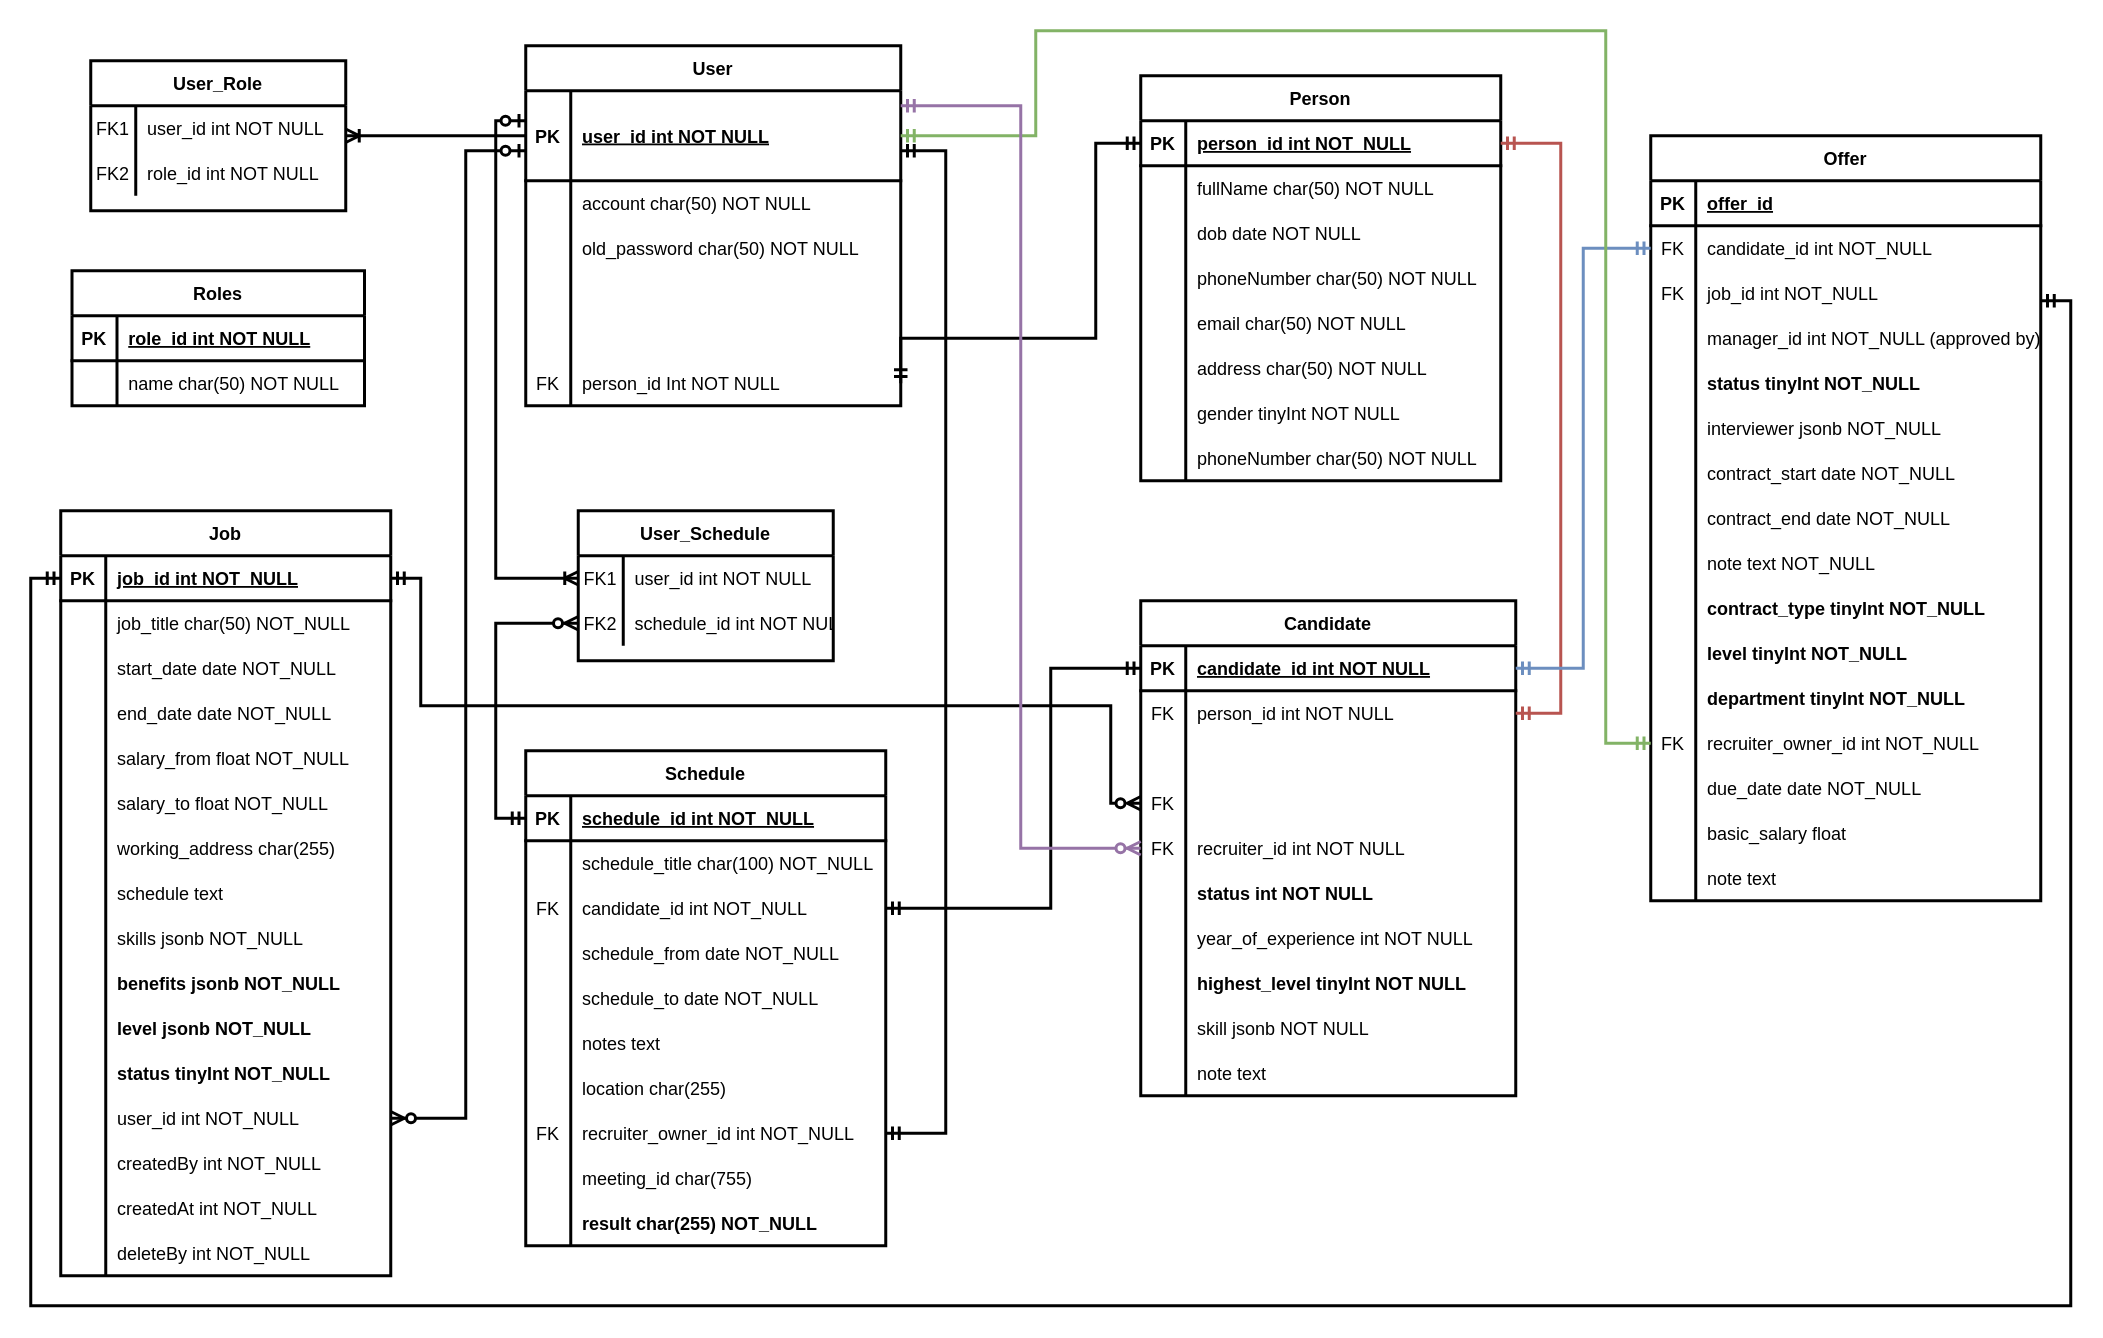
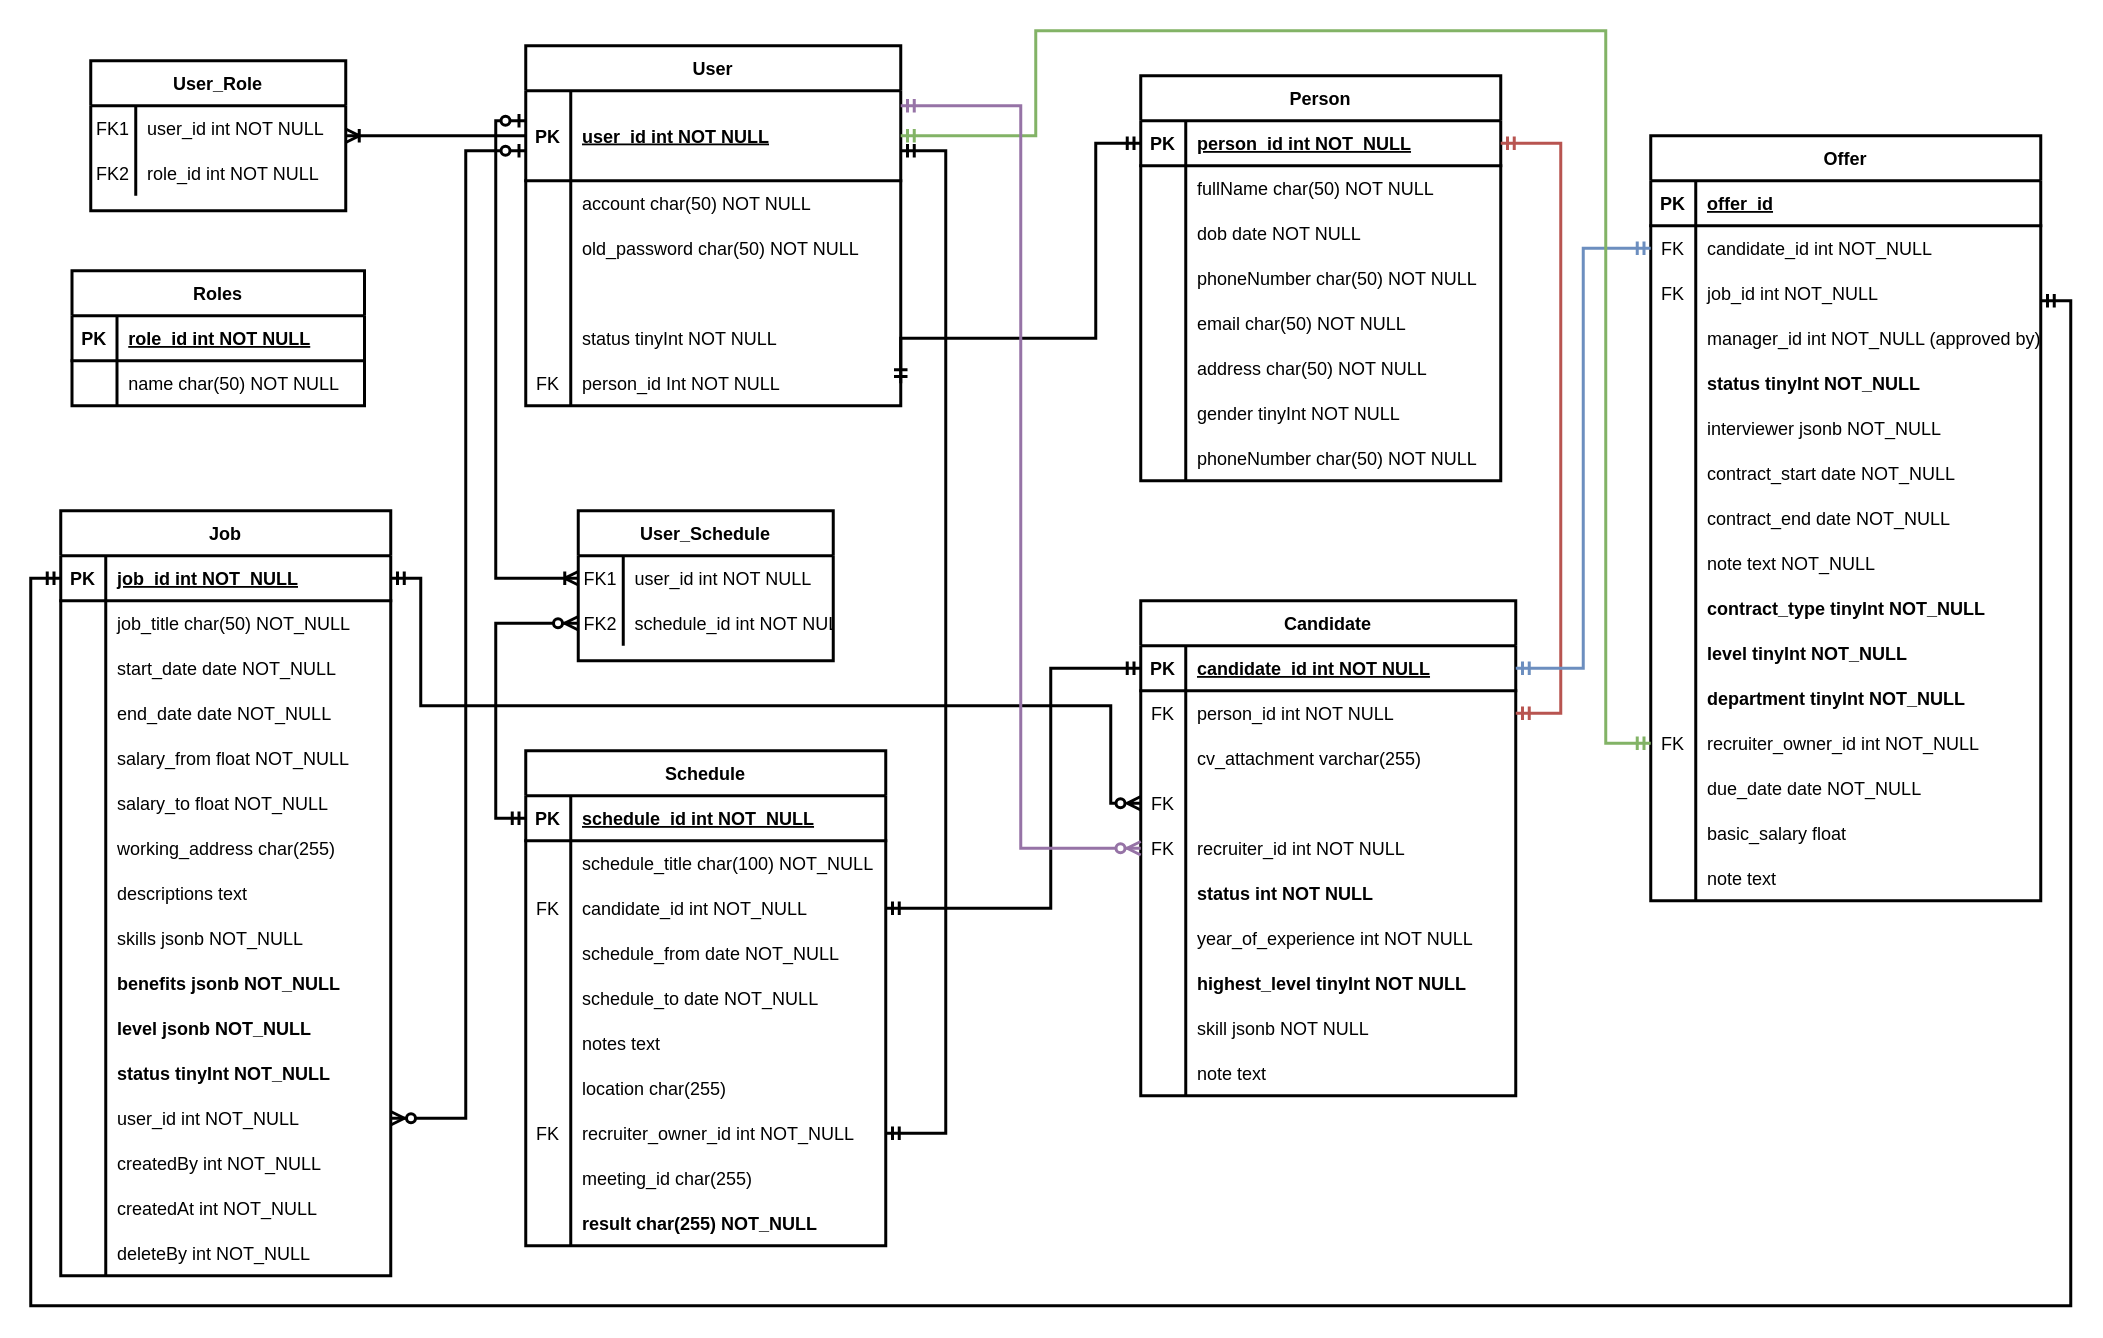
node "status tinyInt NOT NULL": added
node "cv_attachment varchar(255)": added
node "schedule text": label "schedule text" -> "descriptions text"
node "meeting_id char(755)": label "meeting_id char(755)" -> "meeting_id char(255)"
